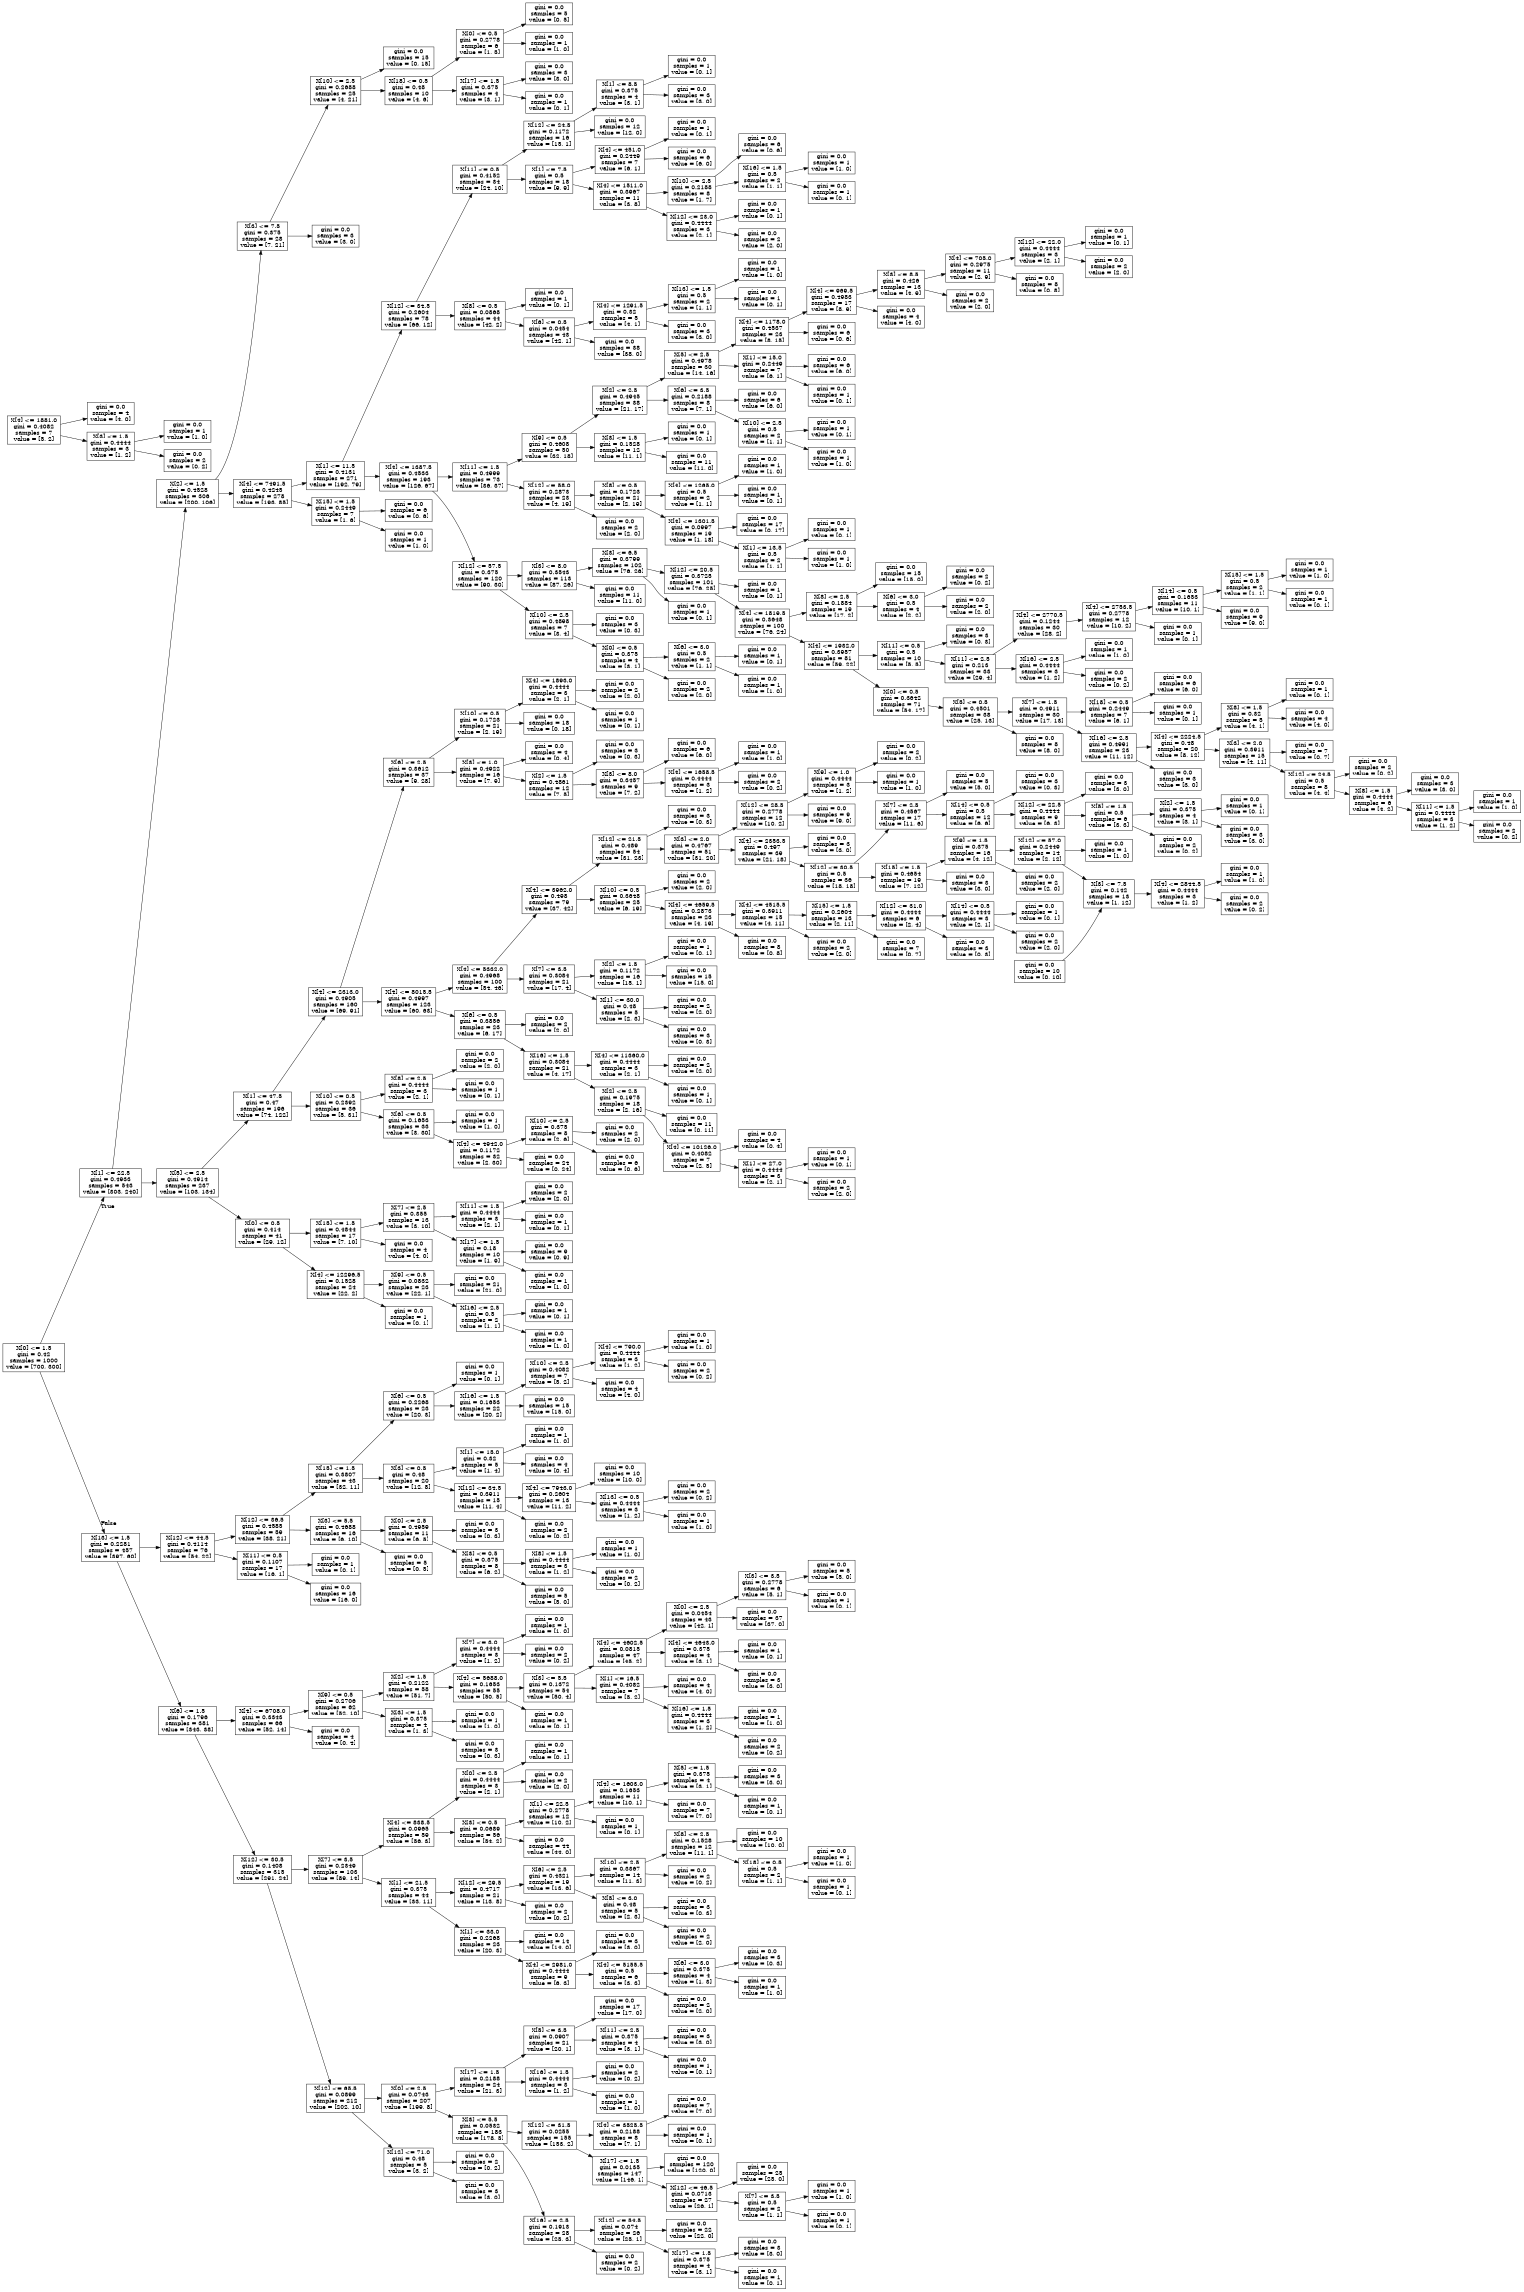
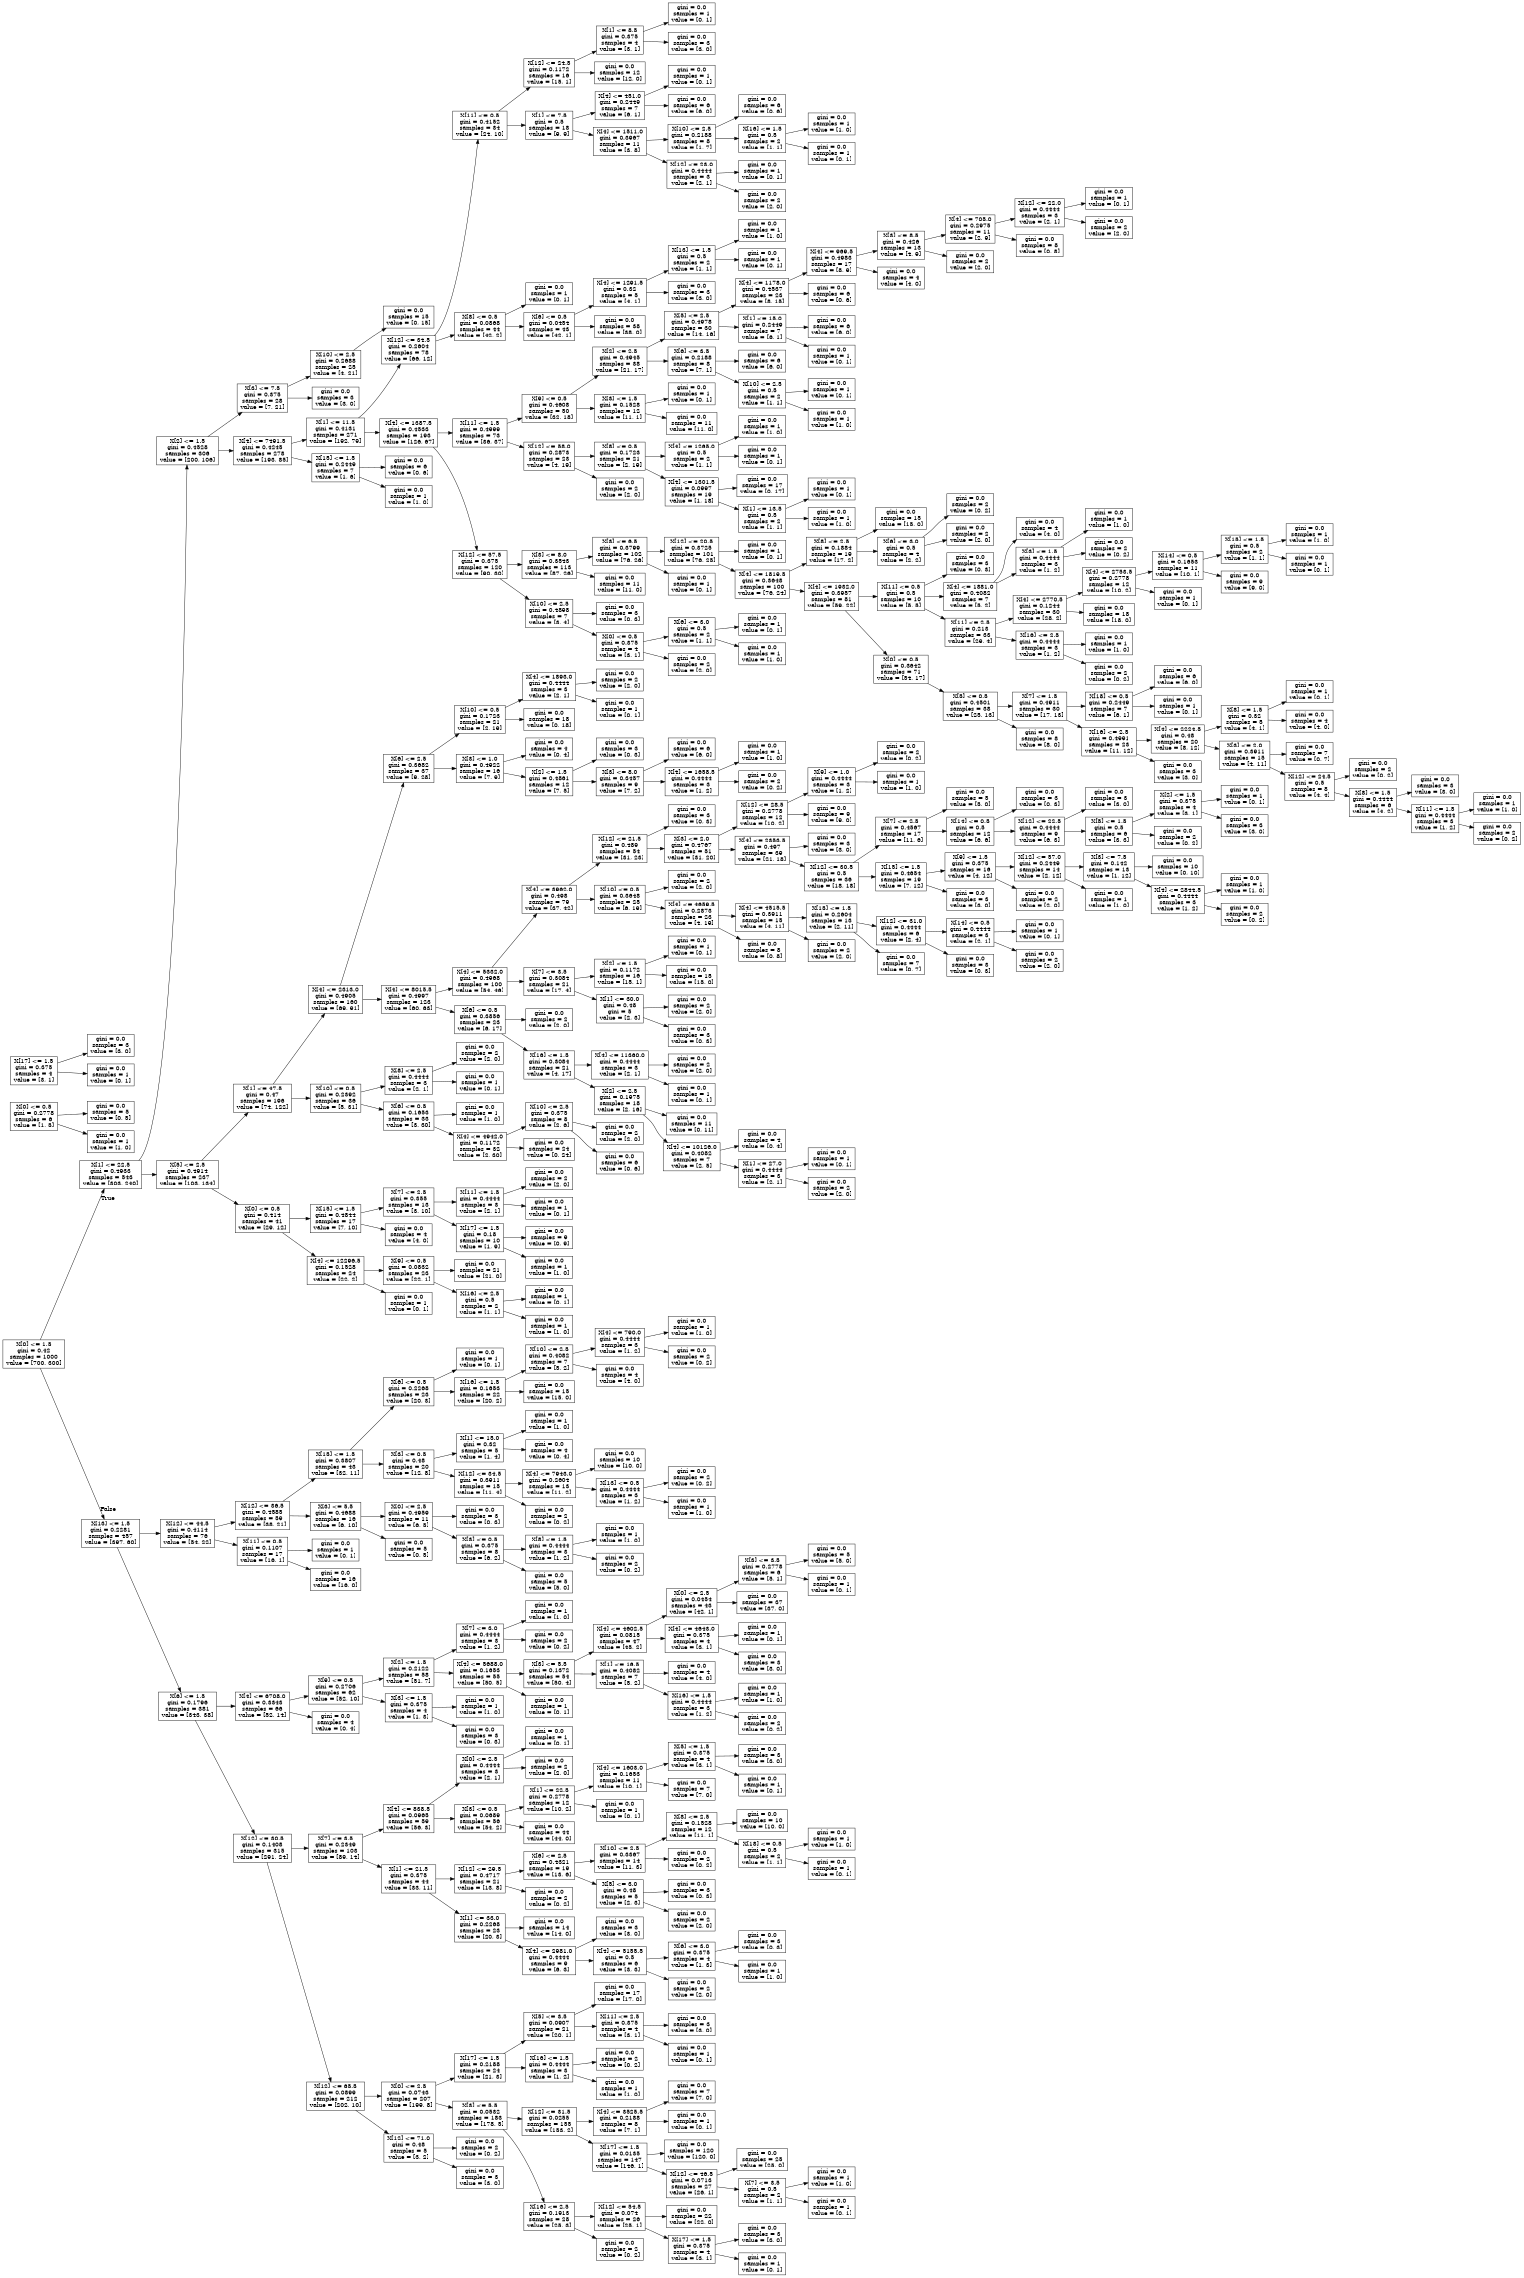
node "X[18] <= 0.5 gini = 0.48 samples = 10 value = [4, 6]": removed
edge "X[11] <= 0.5 gini = 0.5 samples = 10 value = [5, 5]" -> "X[4] <= 1881.0 gini = 0.4082 samples = 7 value = [5, 2]": added
node "gini = 0.0 samples = 18 value = [18, 0]": added
node "X[6] <= 2.5 gini = 0.3612 samples = 37 value = [9, 28]": label "X[6] <= 2.5 gini = 0.3612 samples = 37 value = [9, 28]" -> "X[6] <= 2.5 gini = 0.3682 samples = 37 value = [9, 28]"
edge "gini = 0.0 samples = 10 value = [0, 10]" -> "X[3] <= 7.5 gini = 0.142 samples = 13 value = [1, 12]": reversed
node "X[1] <= 30.0 gini = 0.48 samples = 5 value = [2, 3]": label "X[1] <= 30.0 gini = 0.48 samples = 5 value = [2, 3]" -> "X[1] <= 30.0 gini = 0.48 gini = 5 value = [2, 3]"
